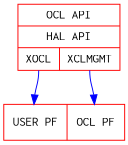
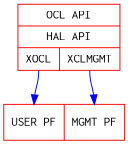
node "USER PF": text "OCL PF" -> "MGMT PF"
